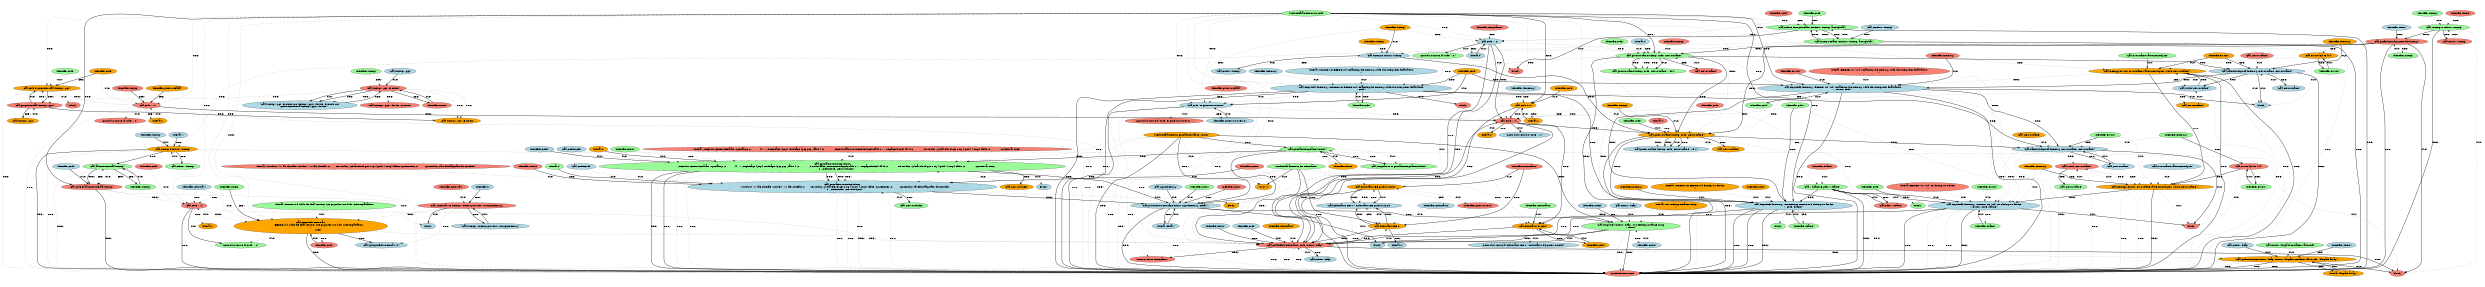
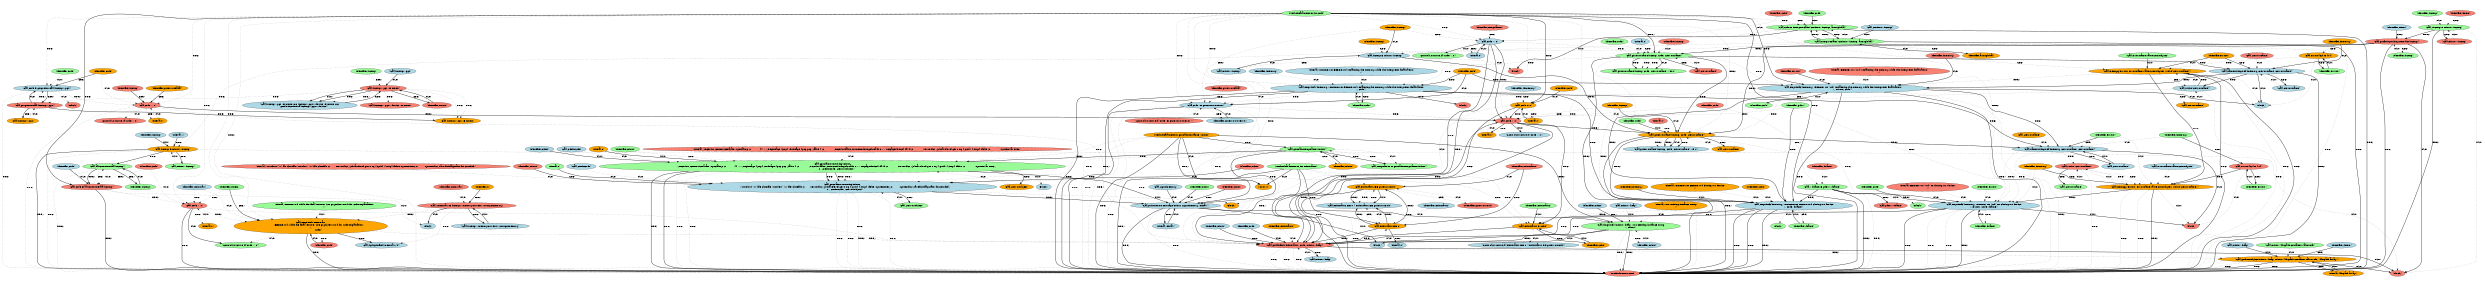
node "(Identifier,avm_global)": added
node "(Call,code = gs_grestoreall(i_ctx_p->pgs))": fillcolor orange -> lightblue
edge "(Call,code != gs_error_VMerror)" -> "(ControlStructure,if (code != gs_error_VMerror ))": reversed
edge "(MethodParameterIn,gs_main_instance * minst)" -> "1000114": style dotted -> bold
node "(Identifier,h)": fillcolor lightblue -> orange
edge "(Call,pdev->dname)" -> "(Call,* dname = pdev->dname)": removed, label "AST:"
edge "(Call,exit_status == 0)" -> "(Call,exit_status == gs_error_Quit)": added, label "DDG:"
node "(Return,return exit_status;)": removed
edge "(MethodParameterIn,int exit_status)" -> "(MethodReturn,RET)": style dotted -> bold
